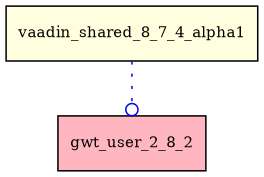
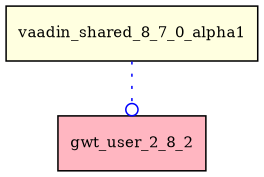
node "vaadin_shared_8_7_4_alpha1": label "vaadin_shared_8_7_4_alpha1" -> "vaadin_shared_8_7_0_alpha1"
